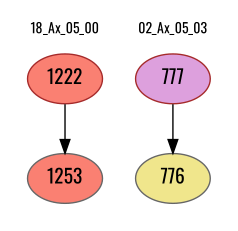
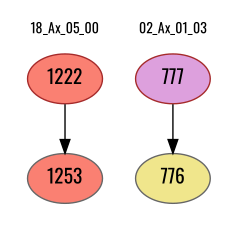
cluster "02_Ax_05_03": label "02_Ax_05_03" -> "02_Ax_01_03"
